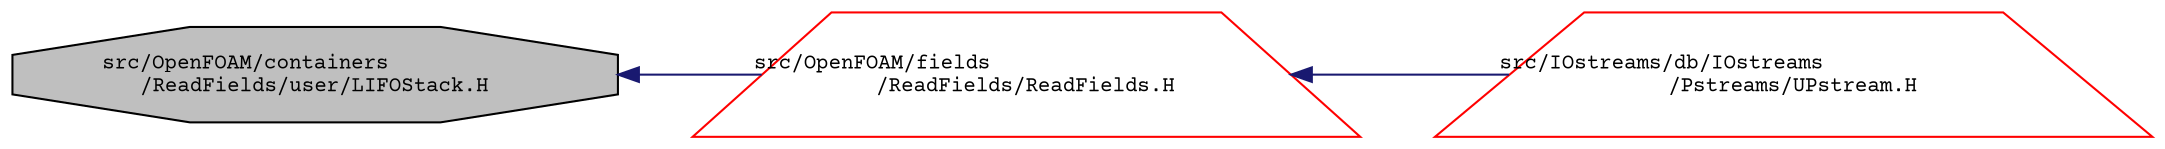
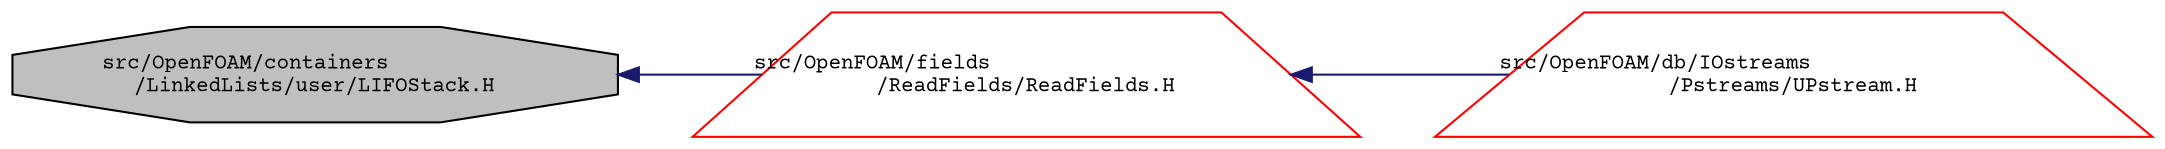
node "src/OpenFOAM/containers /ReadFields/user/LIFOStack.H": label "src/OpenFOAM/containers /ReadFields/user/LIFOStack.H" -> "src/OpenFOAM/containers /LinkedLists/user/LIFOStack.H"
node "src/IOstreams/db/IOstreams /Pstreams/UPstream.H": label "src/IOstreams/db/IOstreams /Pstreams/UPstream.H" -> "src/OpenFOAM/db/IOstreams /Pstreams/UPstream.H"
